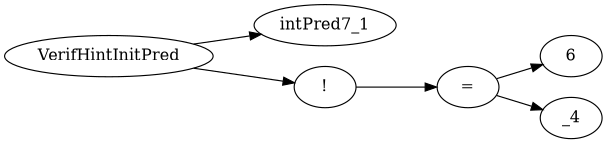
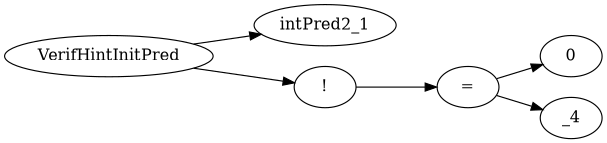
node "intPred7_1": label "intPred7_1" -> "intPred2_1"
node "6": label "6" -> "0"
